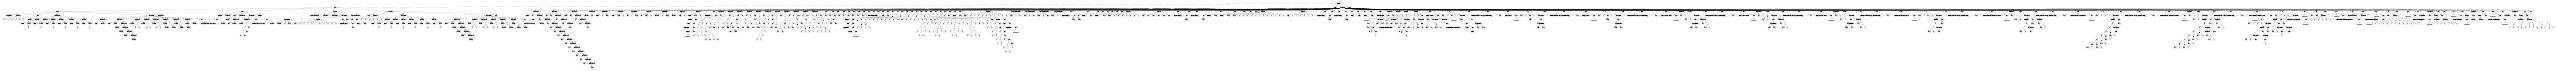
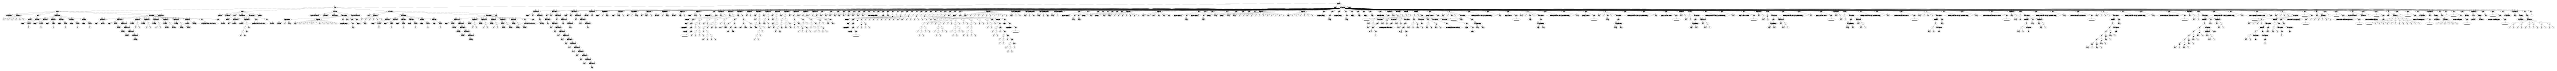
node "22.3": removed
